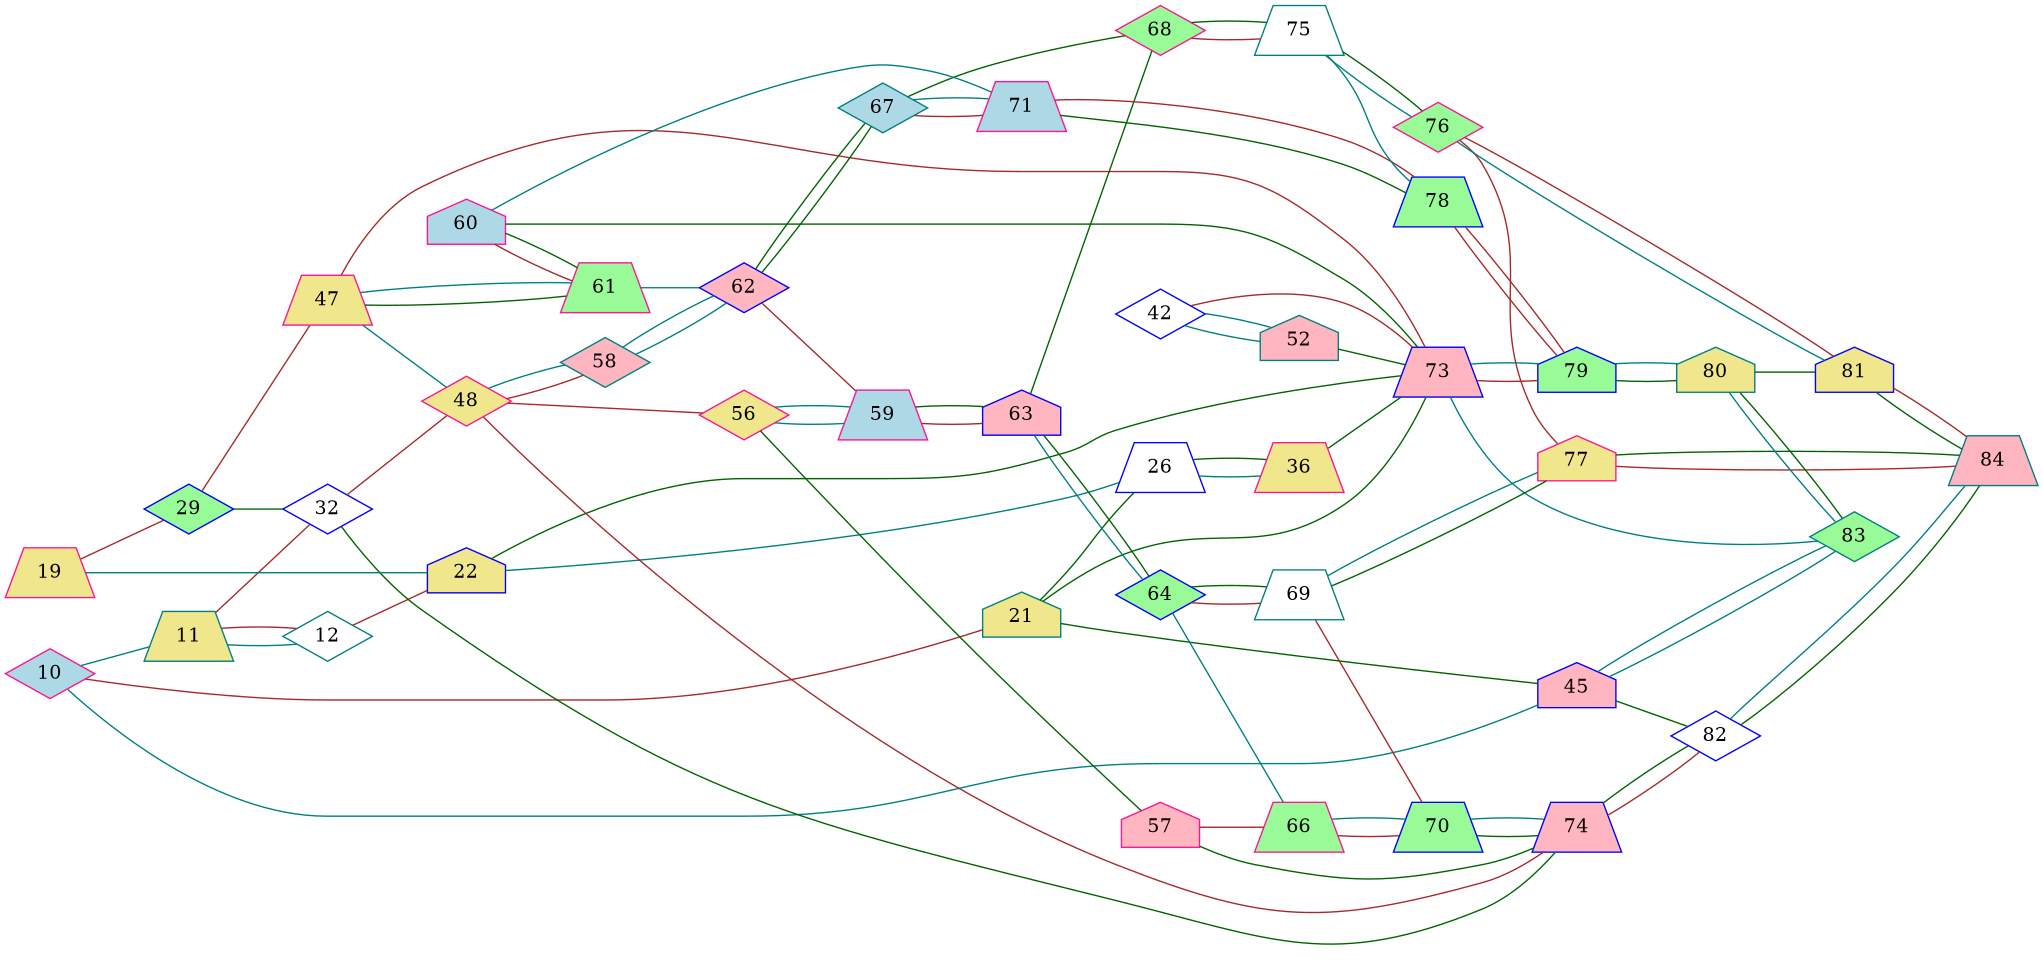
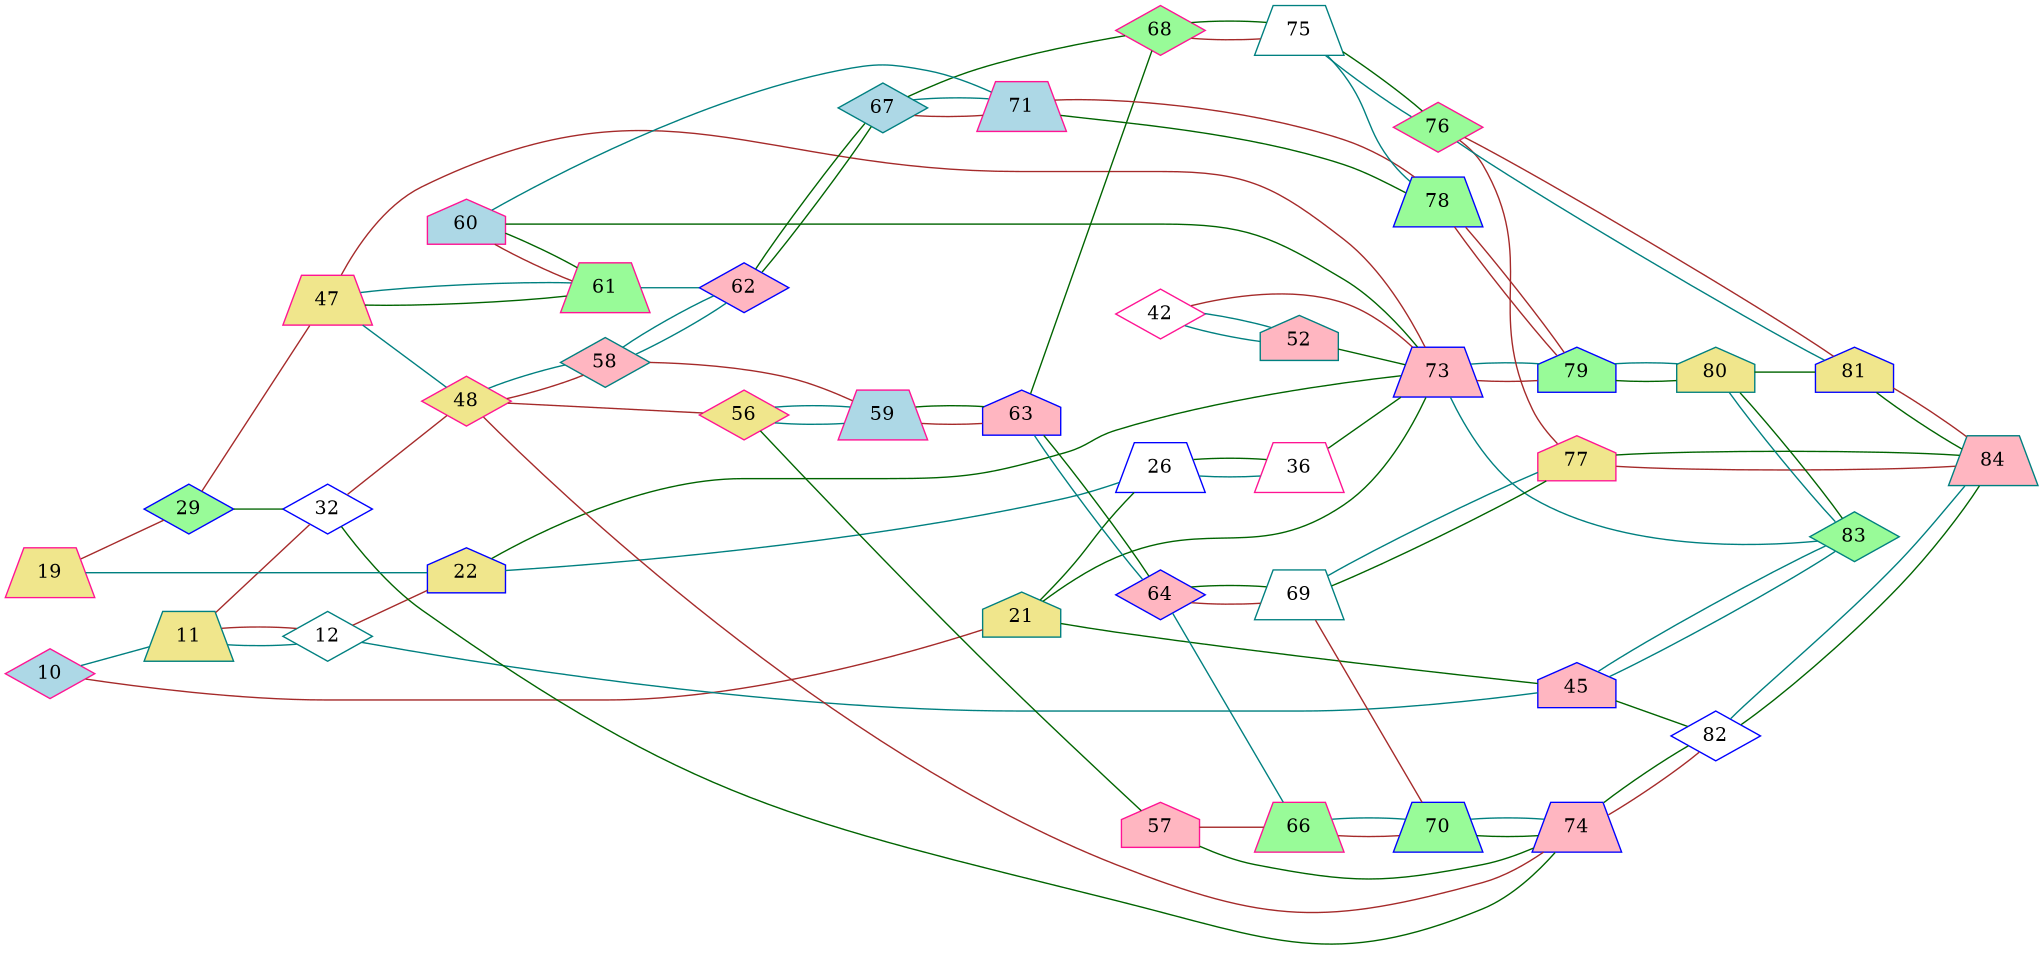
node "42": color blue -> deeppink
edge "62" -- "59": now "58" -- "59"
node "36": fillcolor khaki -> white
node "64": fillcolor palegreen -> lightpink
edge "10" -- "45": now "12" -- "45"
